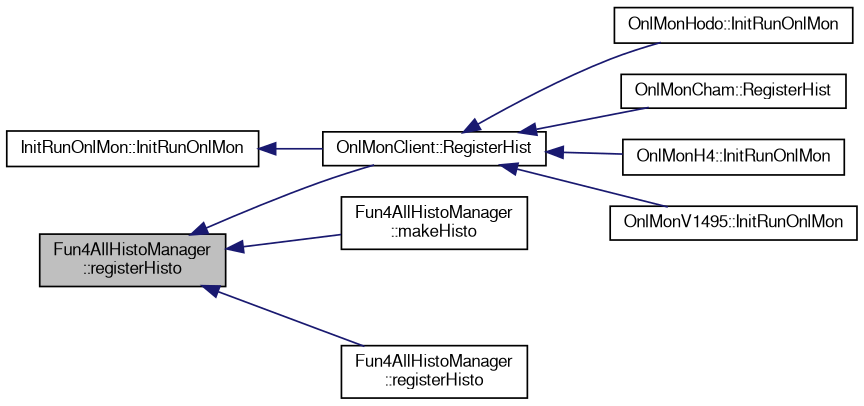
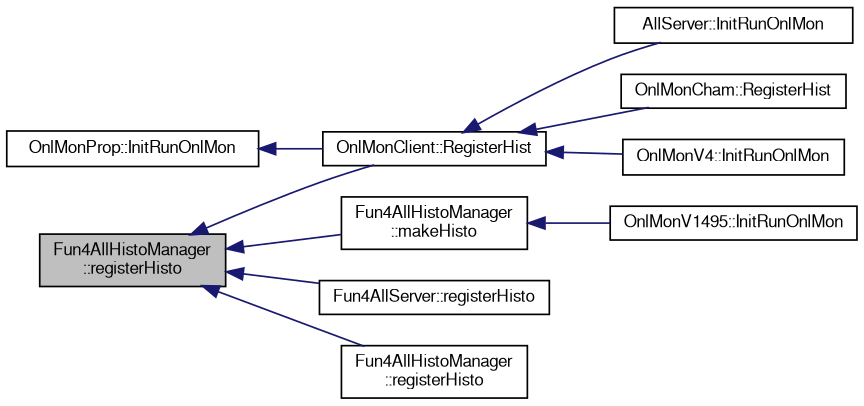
node "OnlMonHodo::InitRunOnlMon": label "OnlMonHodo::InitRunOnlMon" -> "AllServer::InitRunOnlMon"
node "InitRunOnlMon::InitRunOnlMon": label "InitRunOnlMon::InitRunOnlMon" -> "OnlMonProp::InitRunOnlMon"
node "OnlMonH4::InitRunOnlMon": label "OnlMonH4::InitRunOnlMon" -> "OnlMonV4::InitRunOnlMon"
edge "OnlMonV1495::InitRunOnlMon" -> "OnlMonClient::RegisterHist": now "OnlMonV1495::InitRunOnlMon" -> "Fun4AllHistoManager ::makeHisto"
node "Fun4AllServer::registerHisto": added
